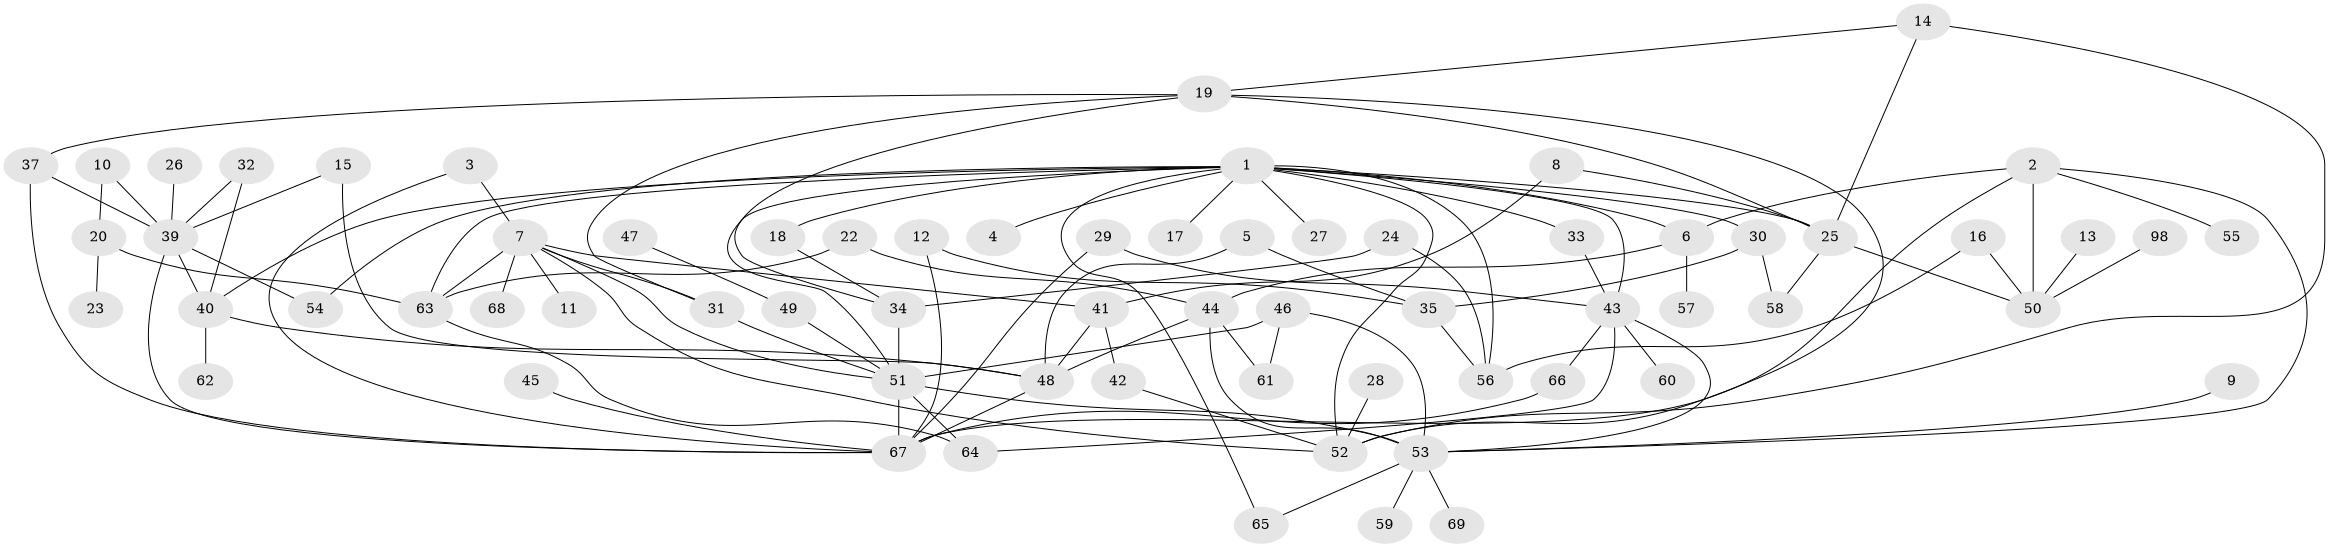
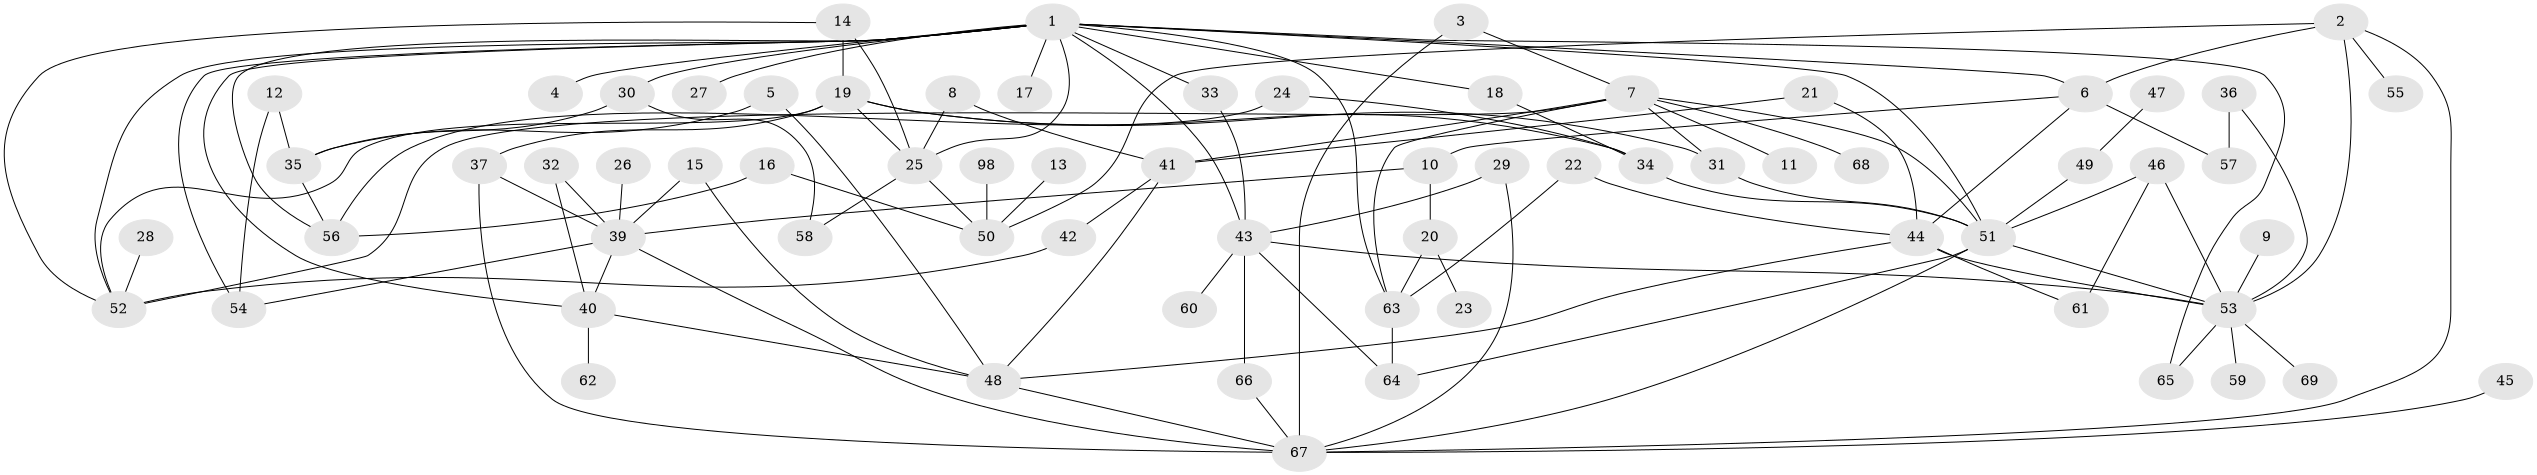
node "21": added
node "36": added
edge "6" -- "10": added
edge "12" -- "67": now "12" -- "54"
